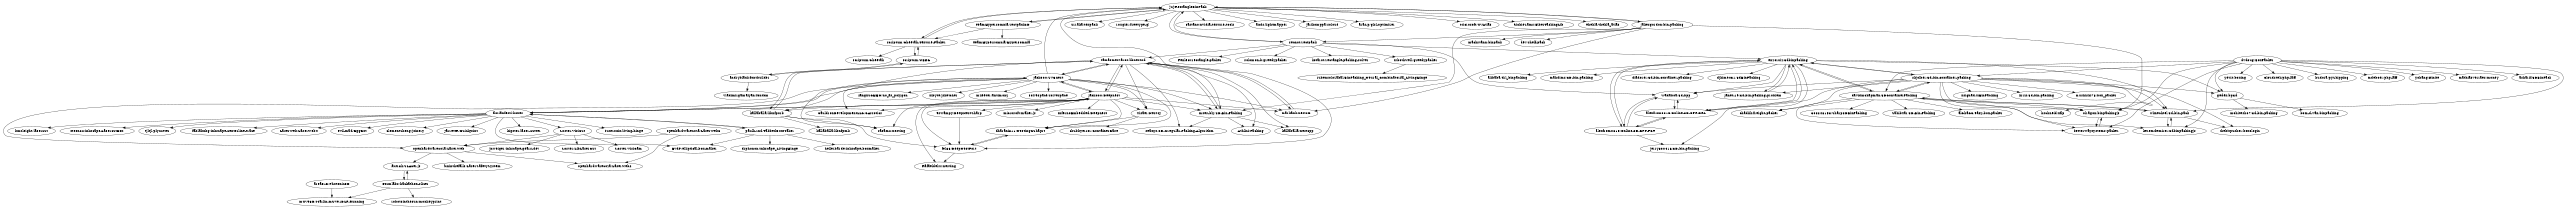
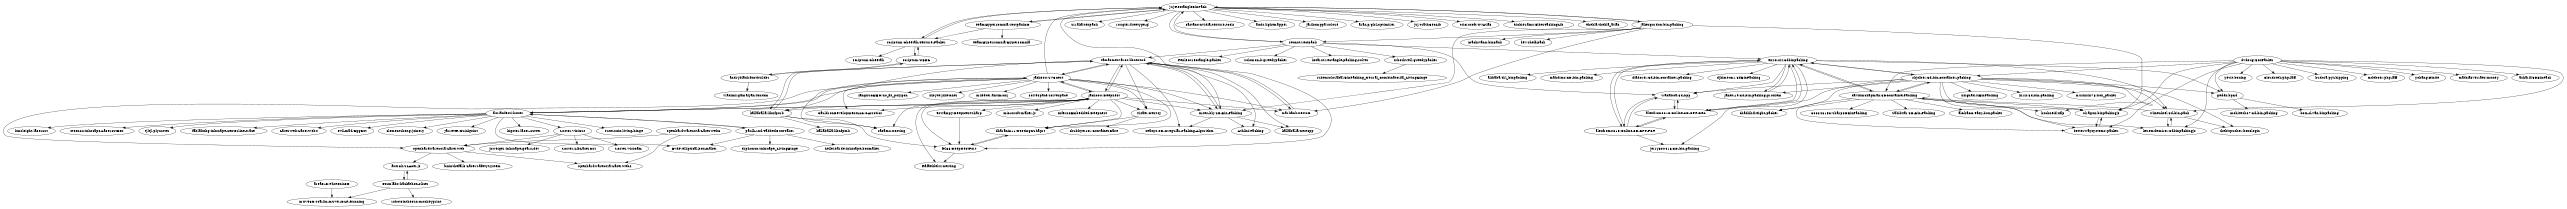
node "juj/MathGeoLib": added
edge "davidmchapman/3DContainerPacking" -> "wknechtel/3d-bin-pack": now "davidmchapman/3DContainerPacking" -> "hschneid/xflp"
